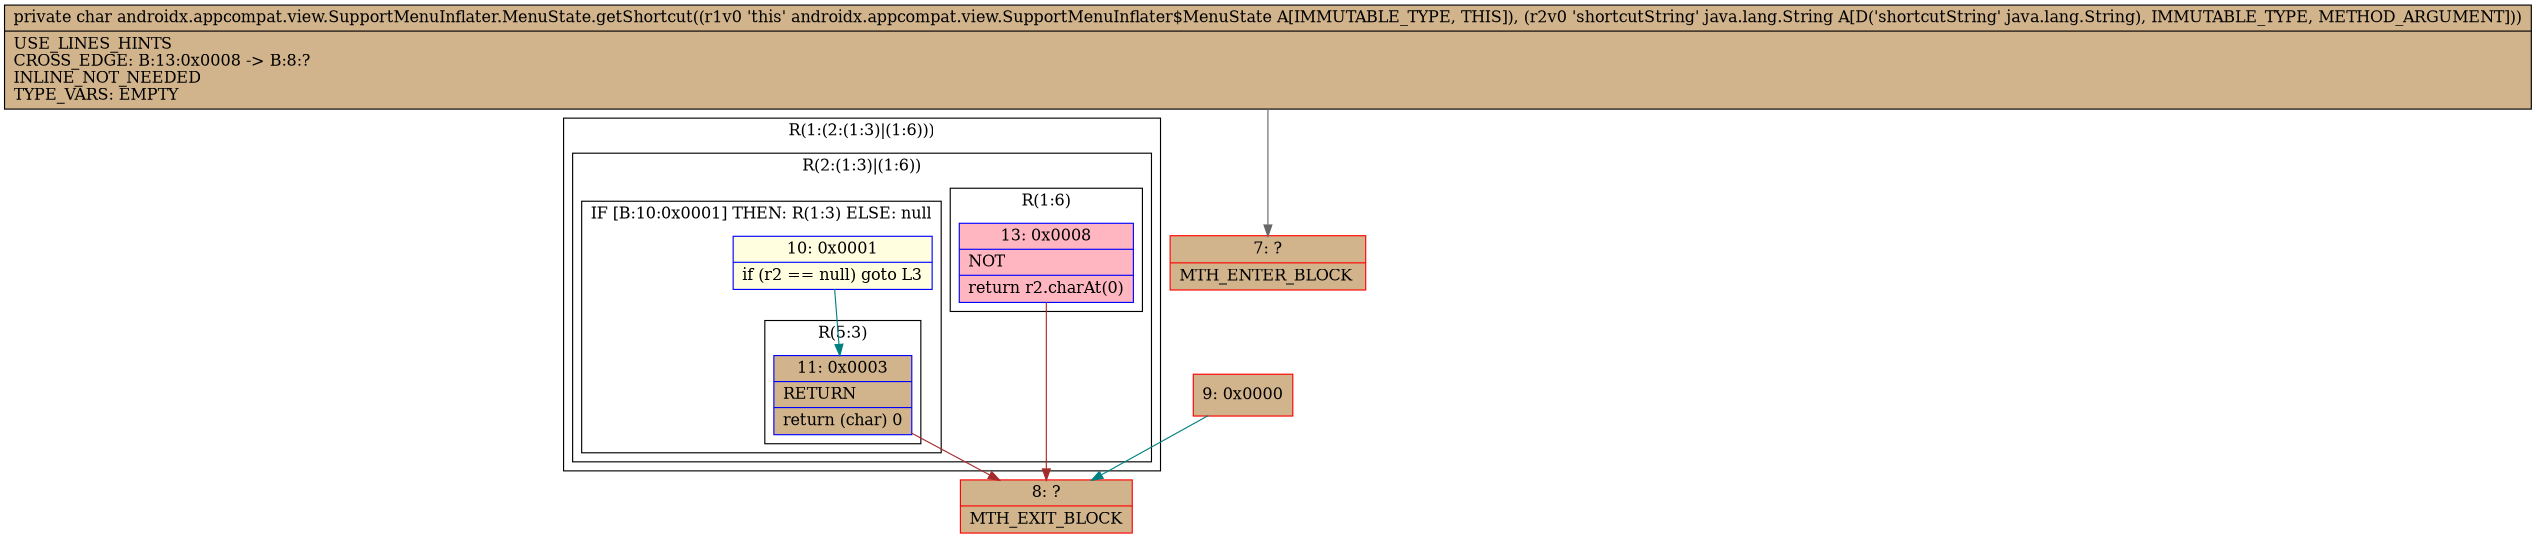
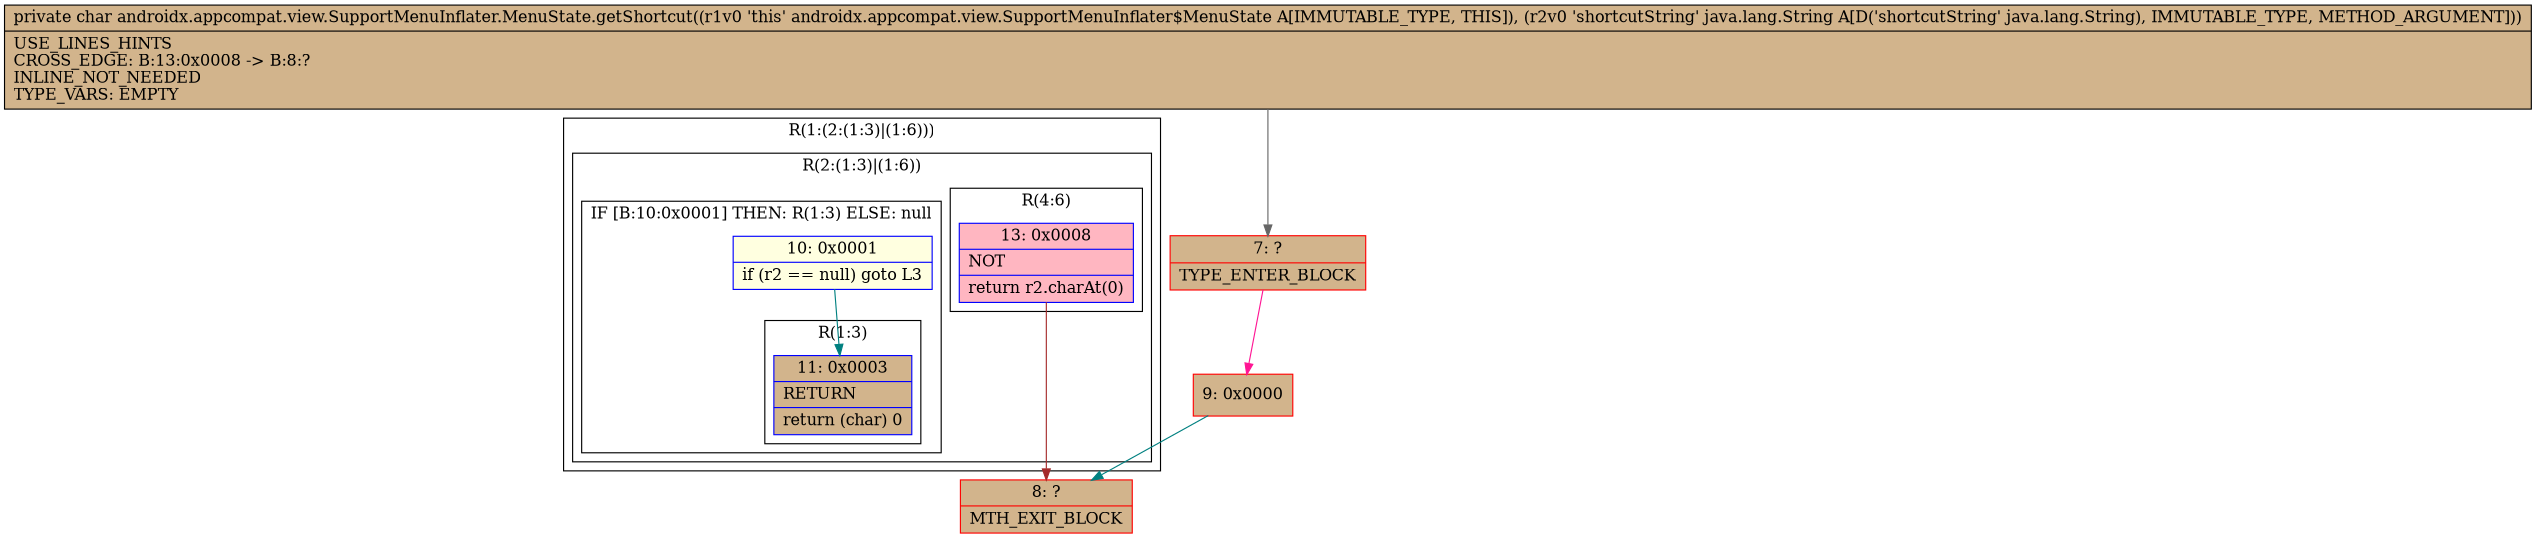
cluster "R(1:6)": label "R(1:6)" -> "R(4:6)"
node "7: ?": text "MTH_ENTER_BLOCK" -> "TYPE_ENTER_BLOCK"
edge "7: ?" -> "9: 0x0000": added
cluster "R(5:3)": label "R(5:3)" -> "R(1:3)"
edge "11: 0x0003" -> "8: ?": removed
